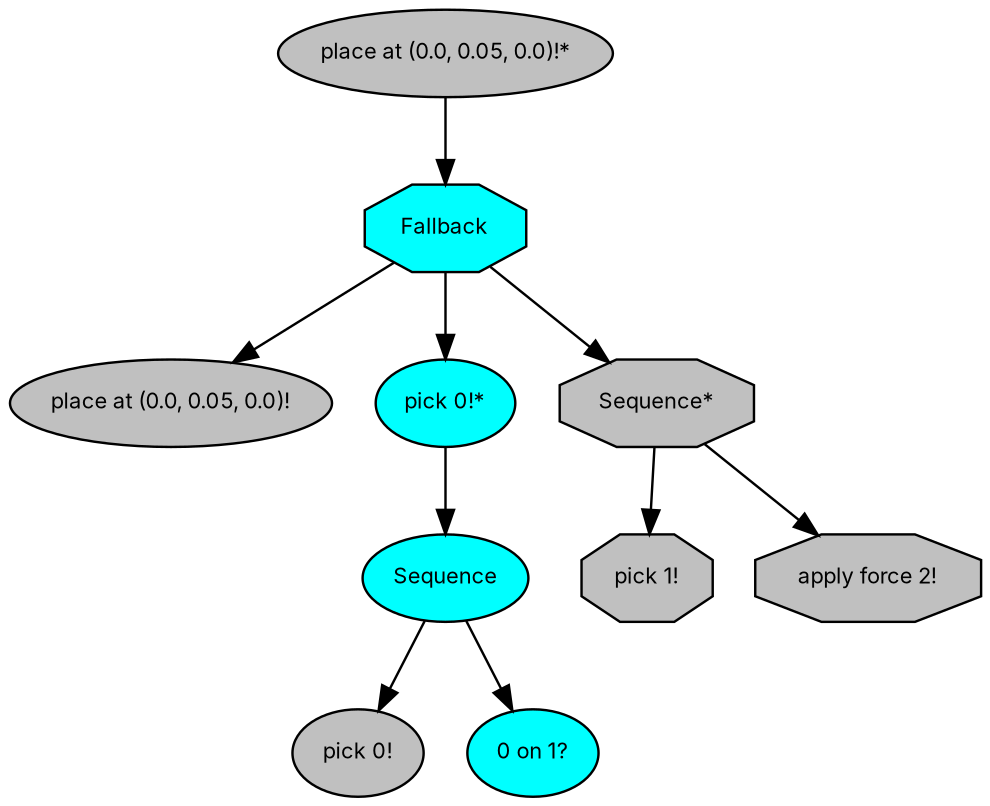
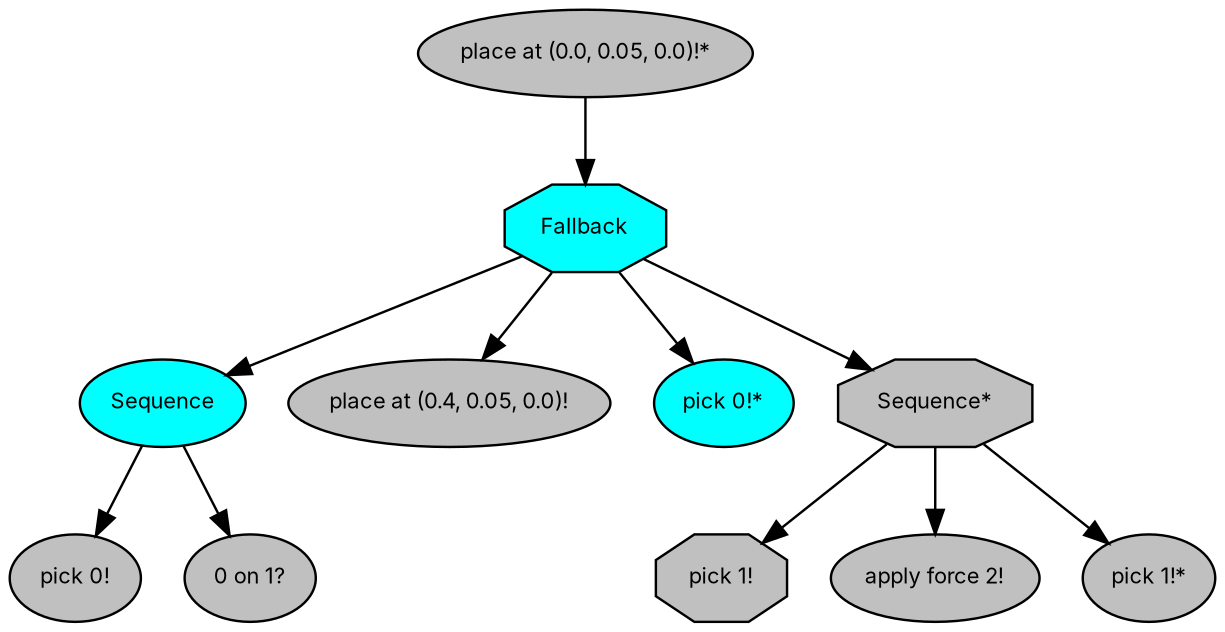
node "place at (0.0, 0.05, 0.0)!": label "place at (0.0, 0.05, 0.0)!" -> "place at (0.4, 0.05, 0.0)!"
edge "pick 0!*" -> "Sequence": now "Fallback" -> "Sequence"
node "apply force 2!": shape octagon -> ellipse
node "pick 1!*": added
node "0 on 1?": fillcolor cyan -> gray
